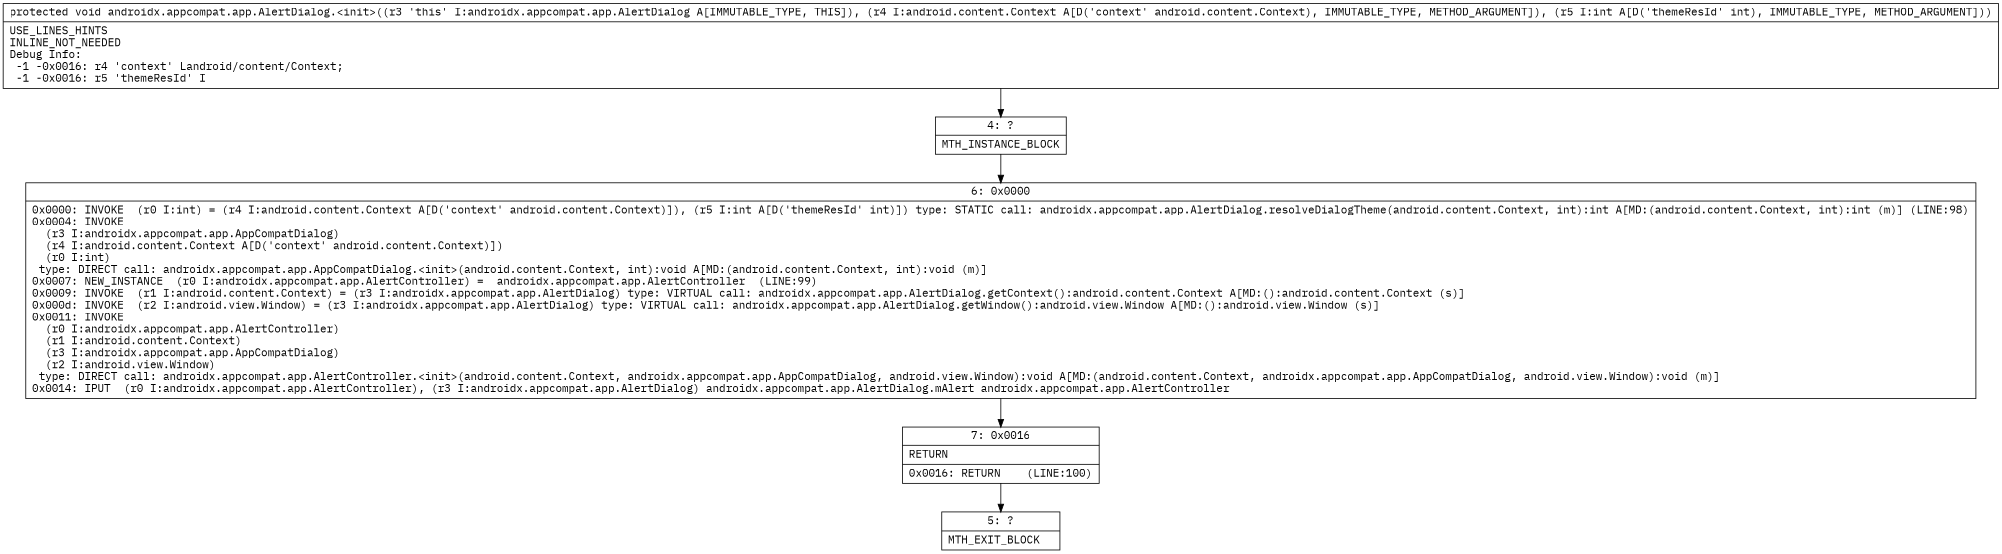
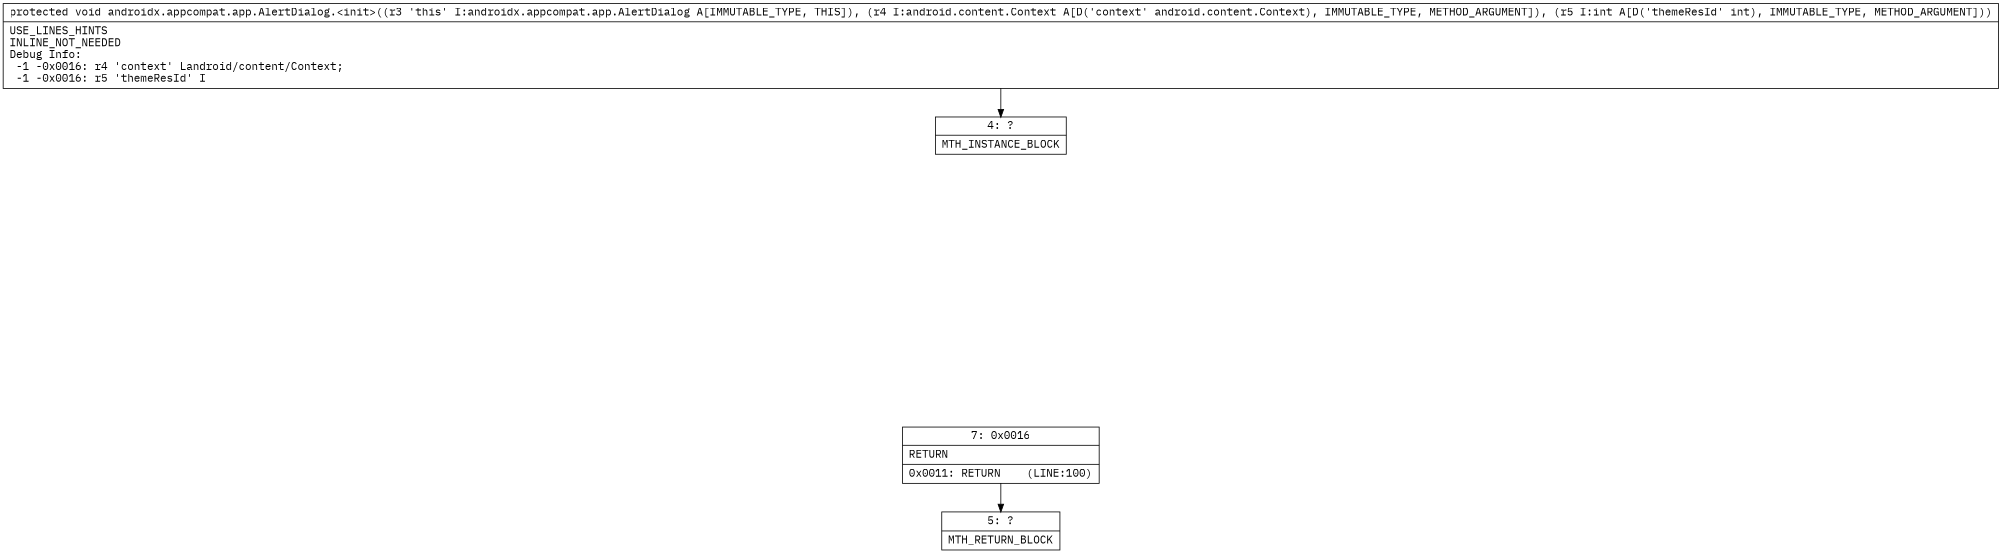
node "6: 0x0000": removed
node "7: 0x0016": text "0x0016: RETURN    (LINE:100)" -> "0x0011: RETURN    (LINE:100)"
node "5: ?": text "MTH_EXIT_BLOCK" -> "MTH_RETURN_BLOCK"
